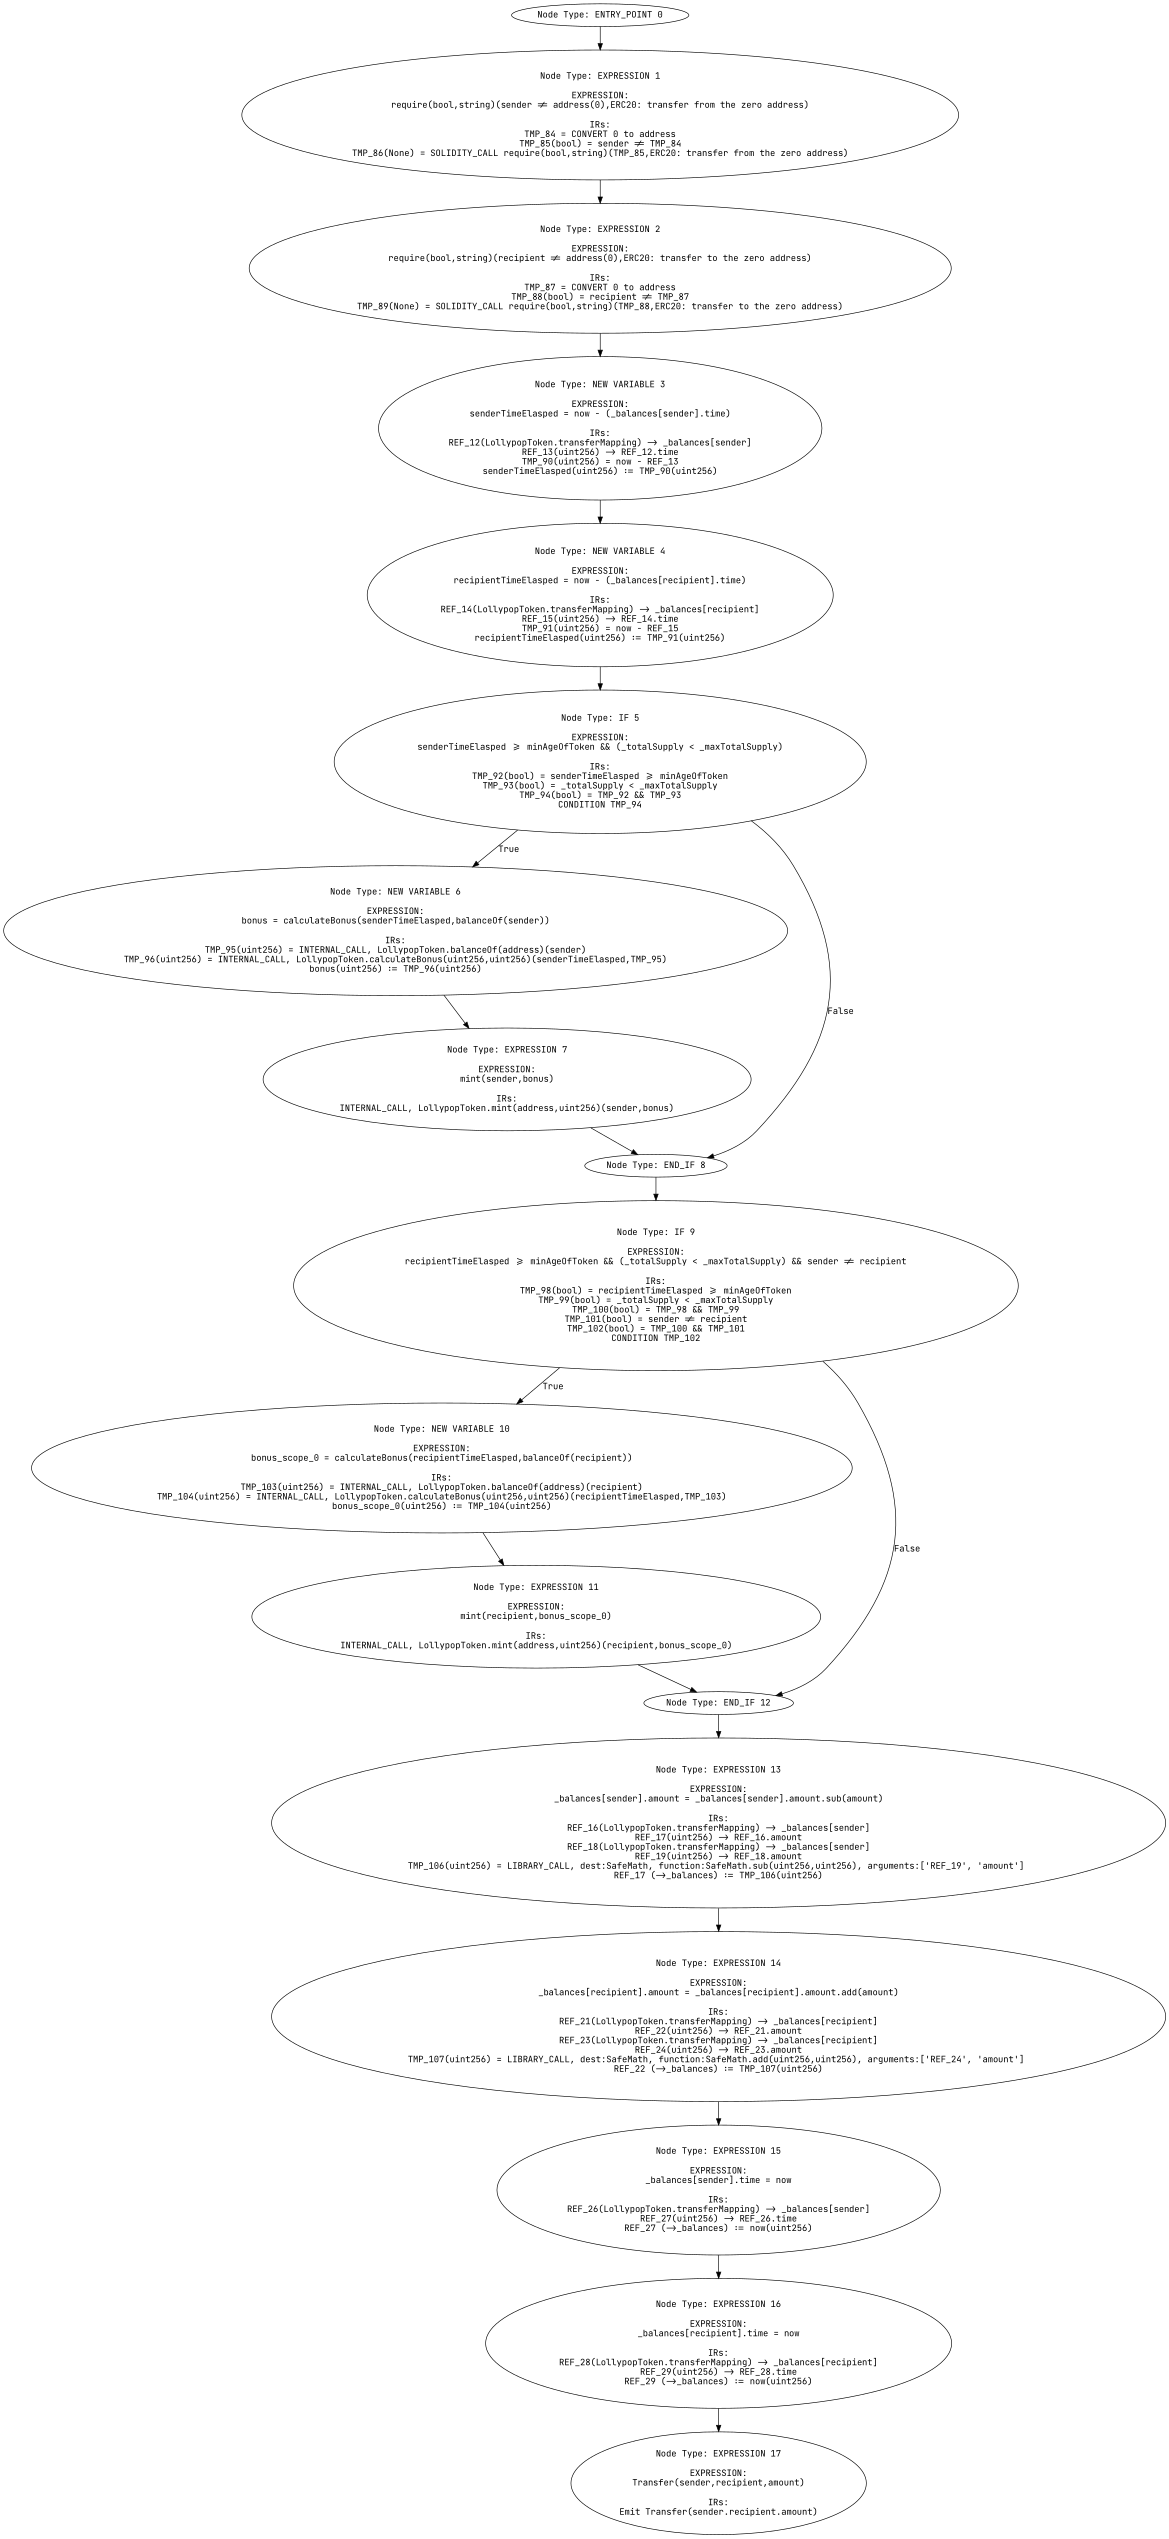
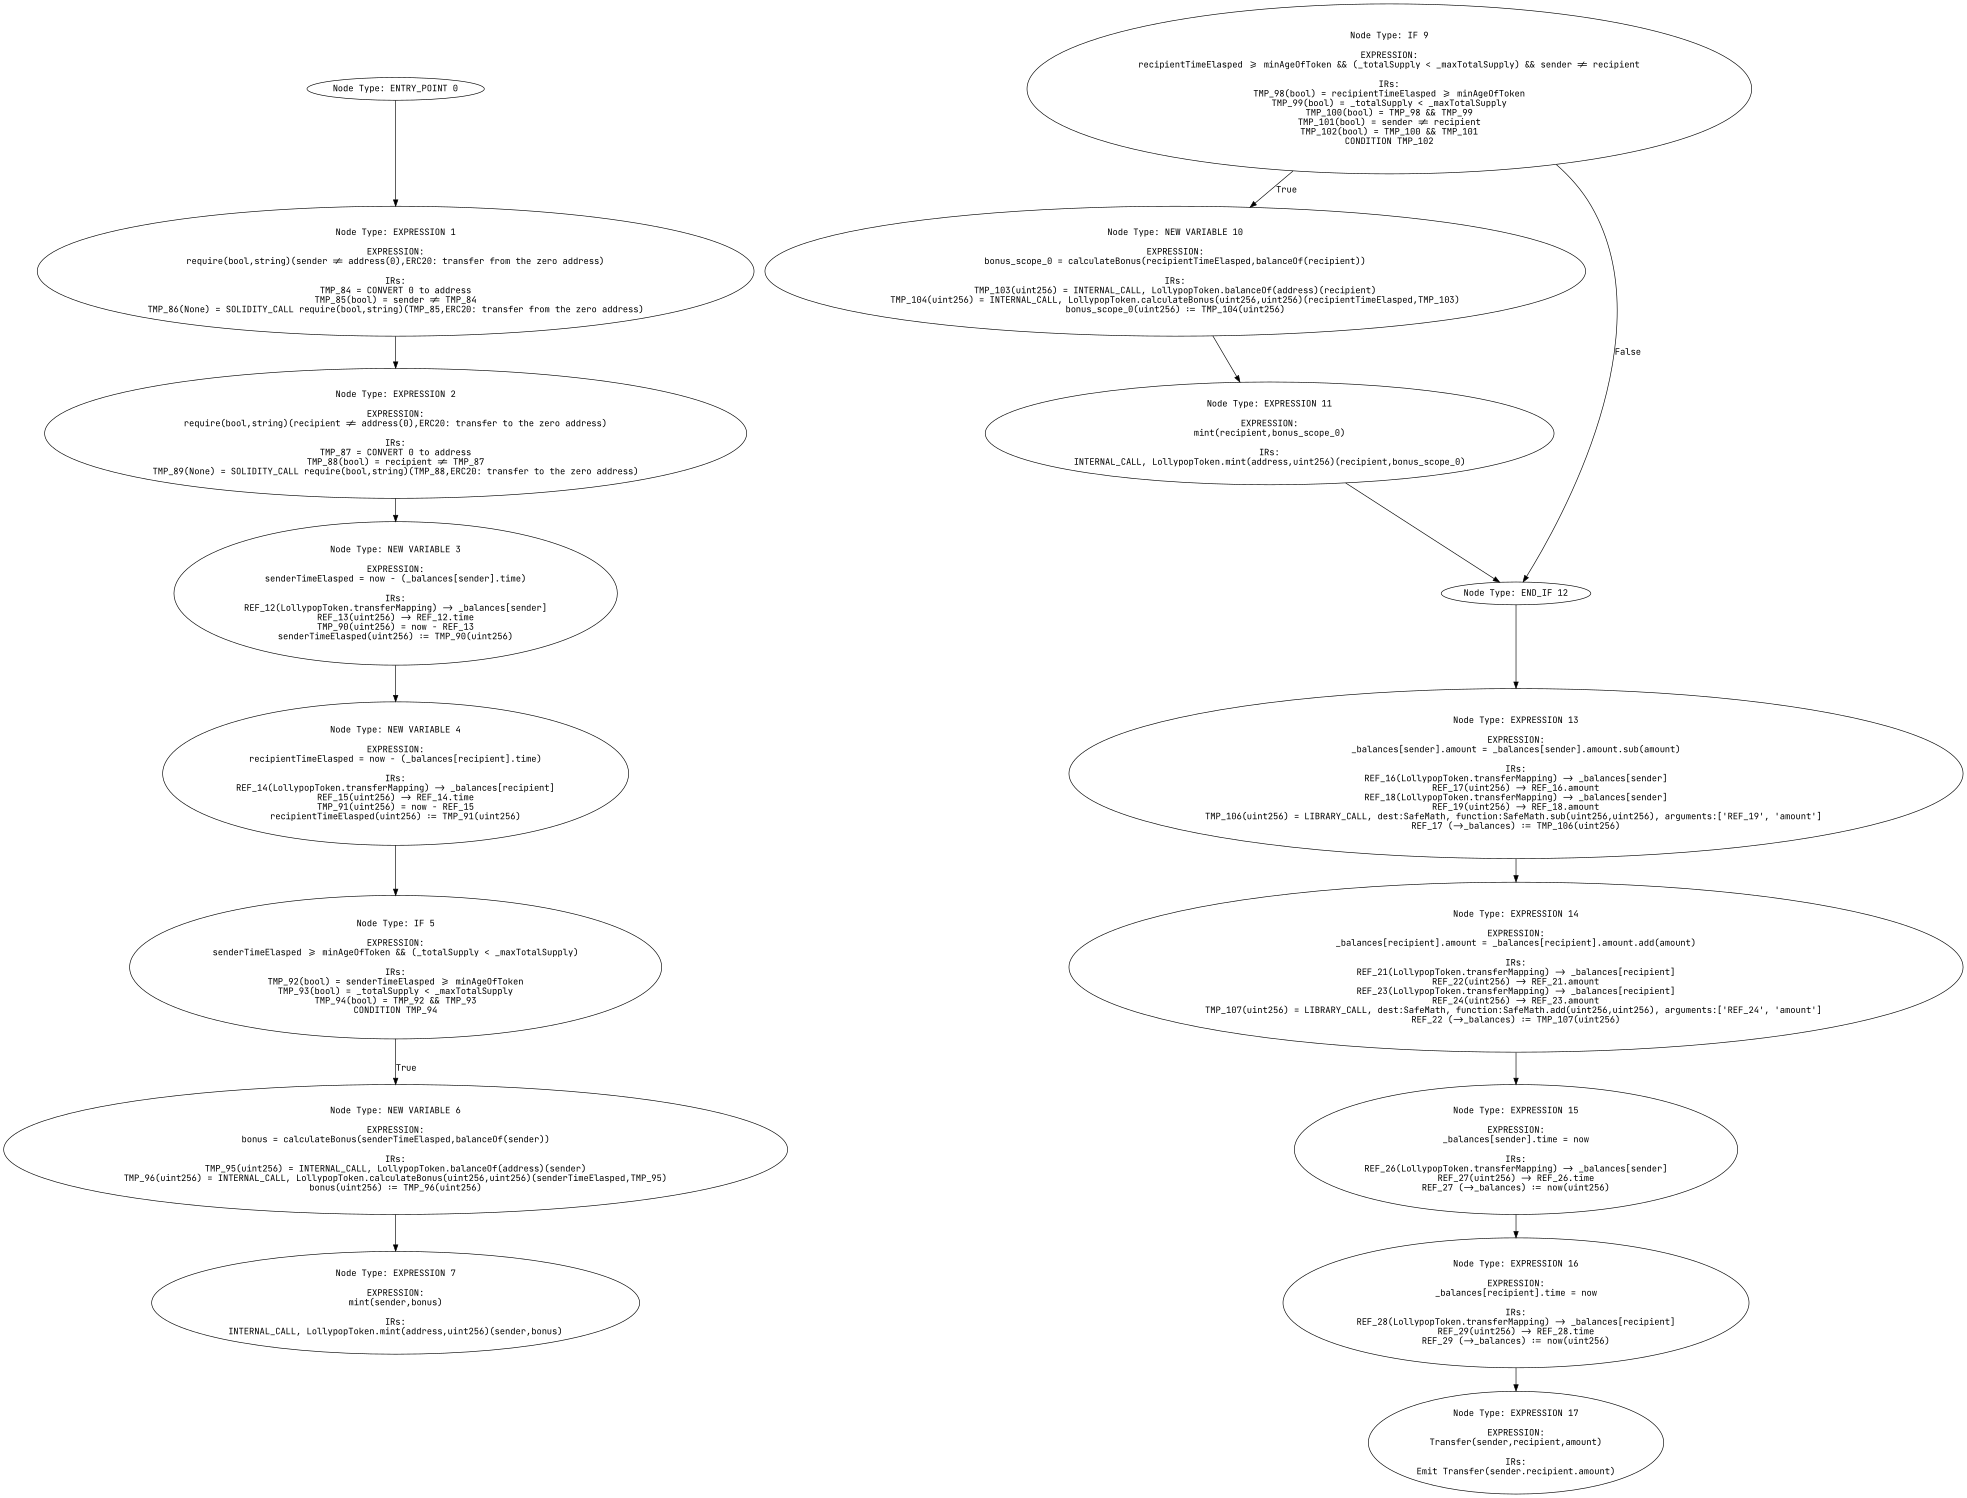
node "Node Type: END_IF 8": removed
